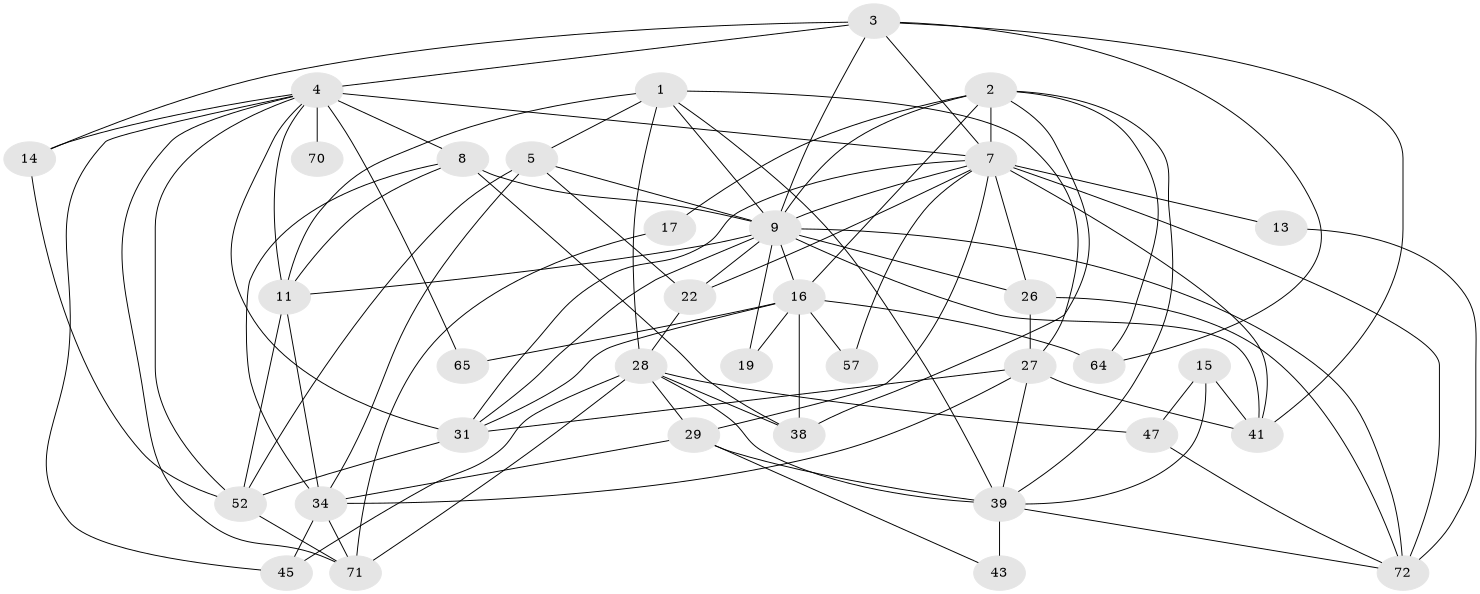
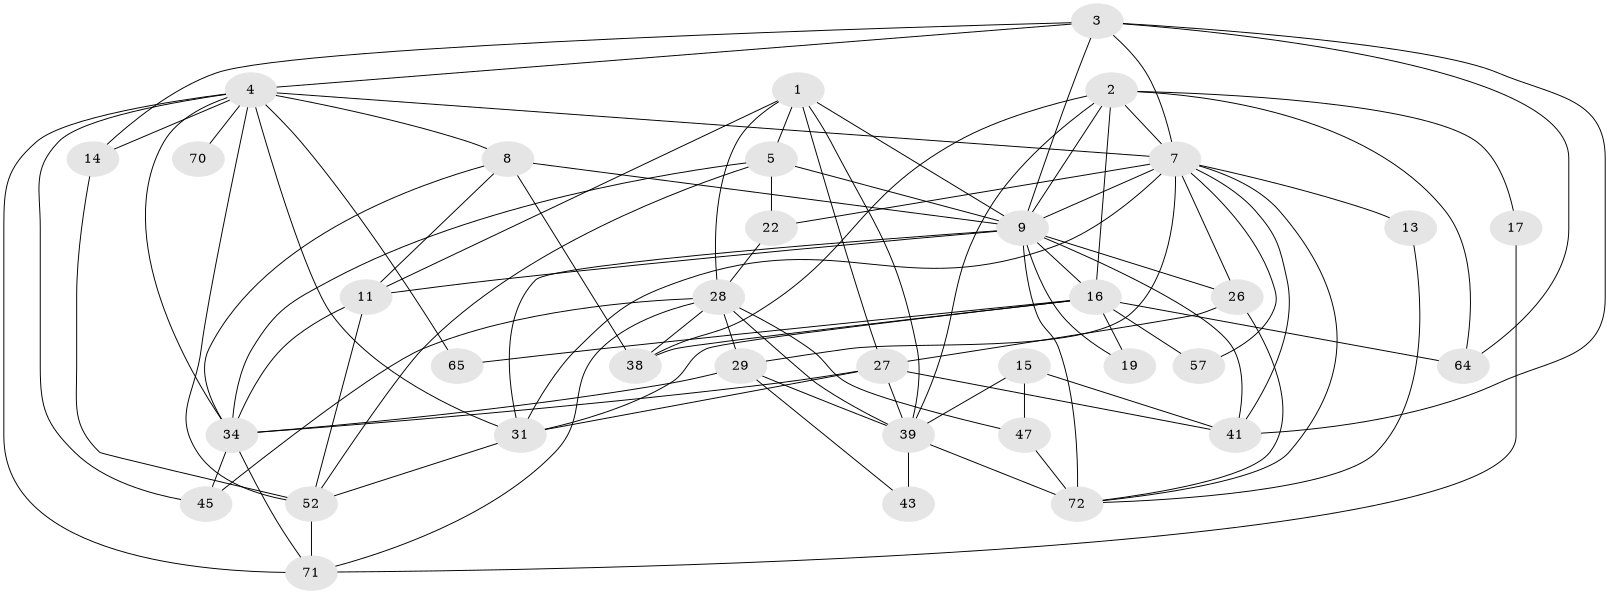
edge "4" -- "11": now "4" -- "34"
edge "9" -- "22": removed
